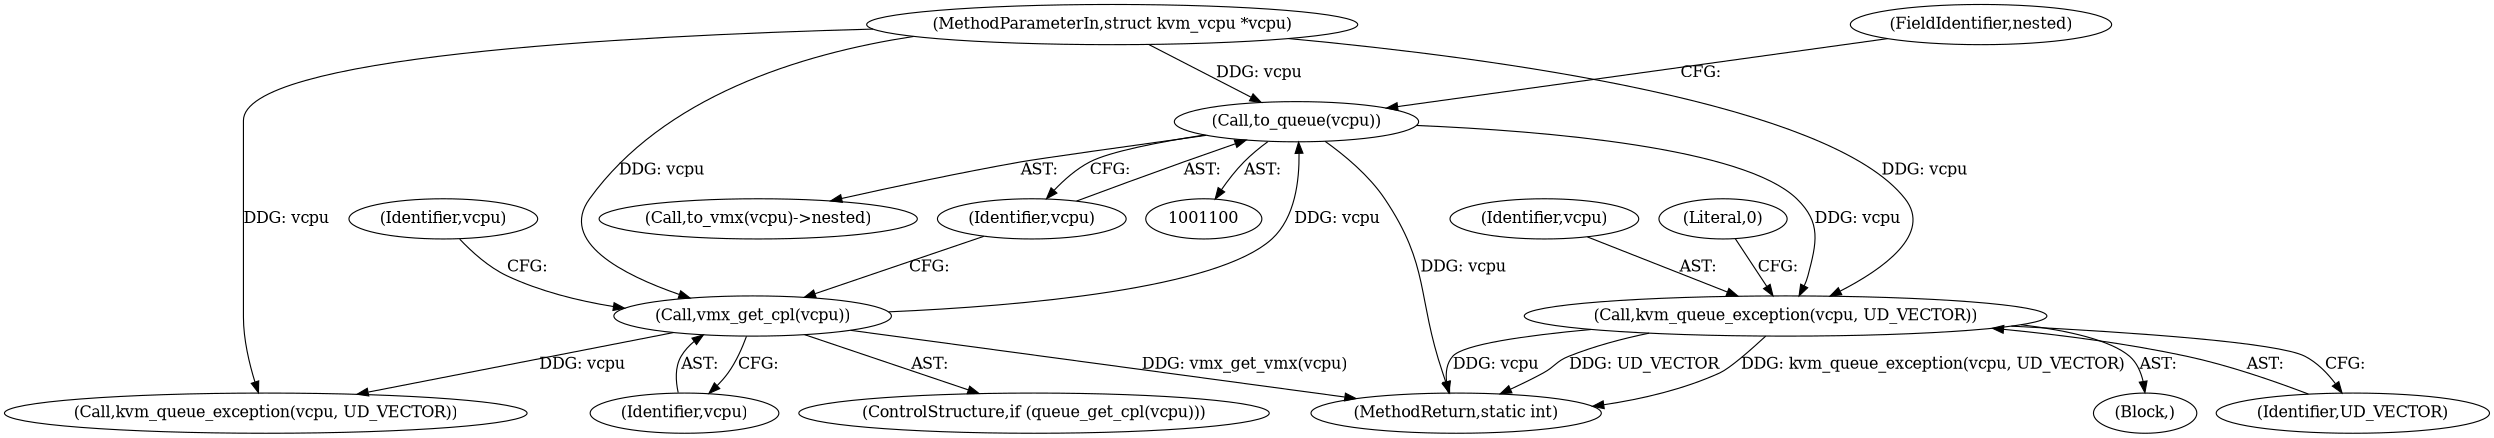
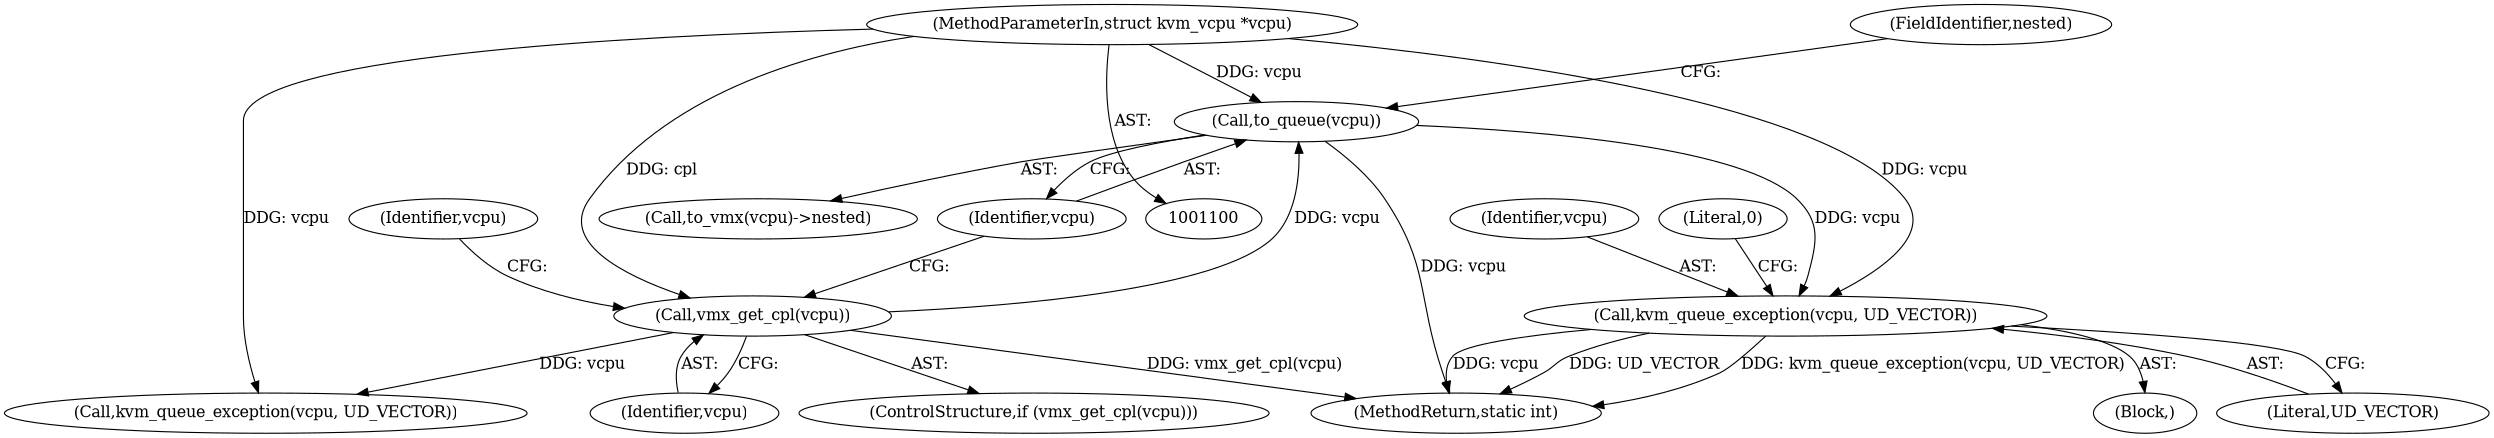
edge "(Call,to_queue(vcpu))" -> "1001100": now "(MethodParameterIn,struct kvm_vcpu *vcpu)" -> "1001100"
edge "(MethodParameterIn,struct kvm_vcpu *vcpu)" -> "(Call,vmx_get_cpl(vcpu))": label "DDG: vcpu" -> "DDG: cpl"
edge "(Call,vmx_get_cpl(vcpu))" -> "(MethodReturn,static int)": label "DDG: vmx_get_vmx(vcpu)" -> "DDG: vmx_get_cpl(vcpu)"
node "(ControlStructure,if (queue_get_cpl(vcpu)))": label "(ControlStructure,if (queue_get_cpl(vcpu)))" -> "(ControlStructure,if (vmx_get_cpl(vcpu)))"
node "(Identifier,UD_VECTOR)": label "(Identifier,UD_VECTOR)" -> "(Literal,UD_VECTOR)"
